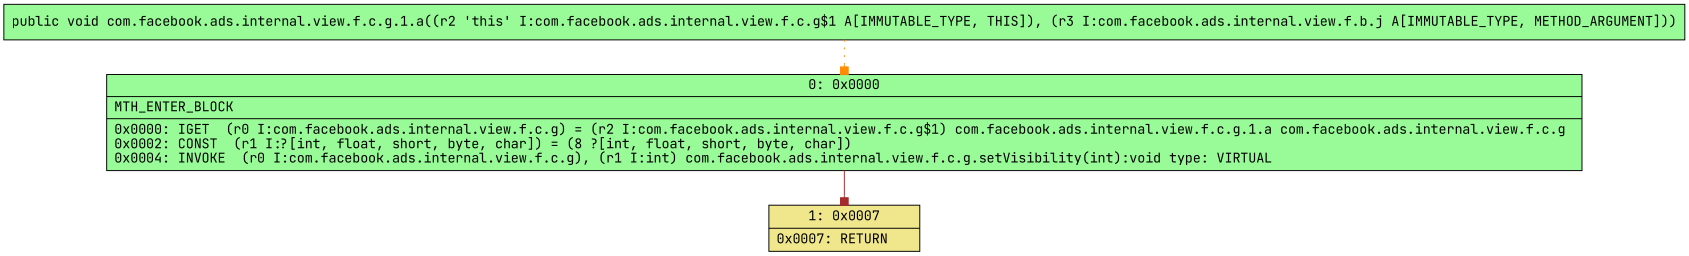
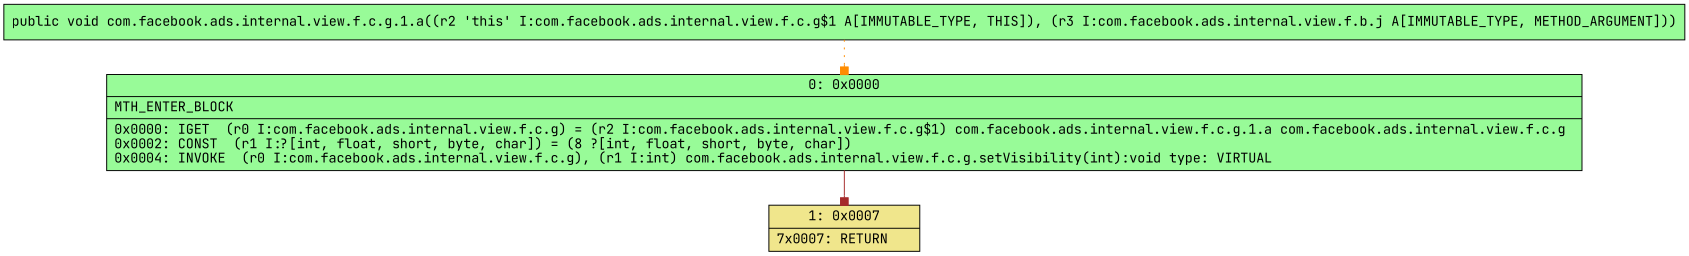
node "1: 0x0007": text "0x0007: RETURN" -> "7x0007: RETURN"
